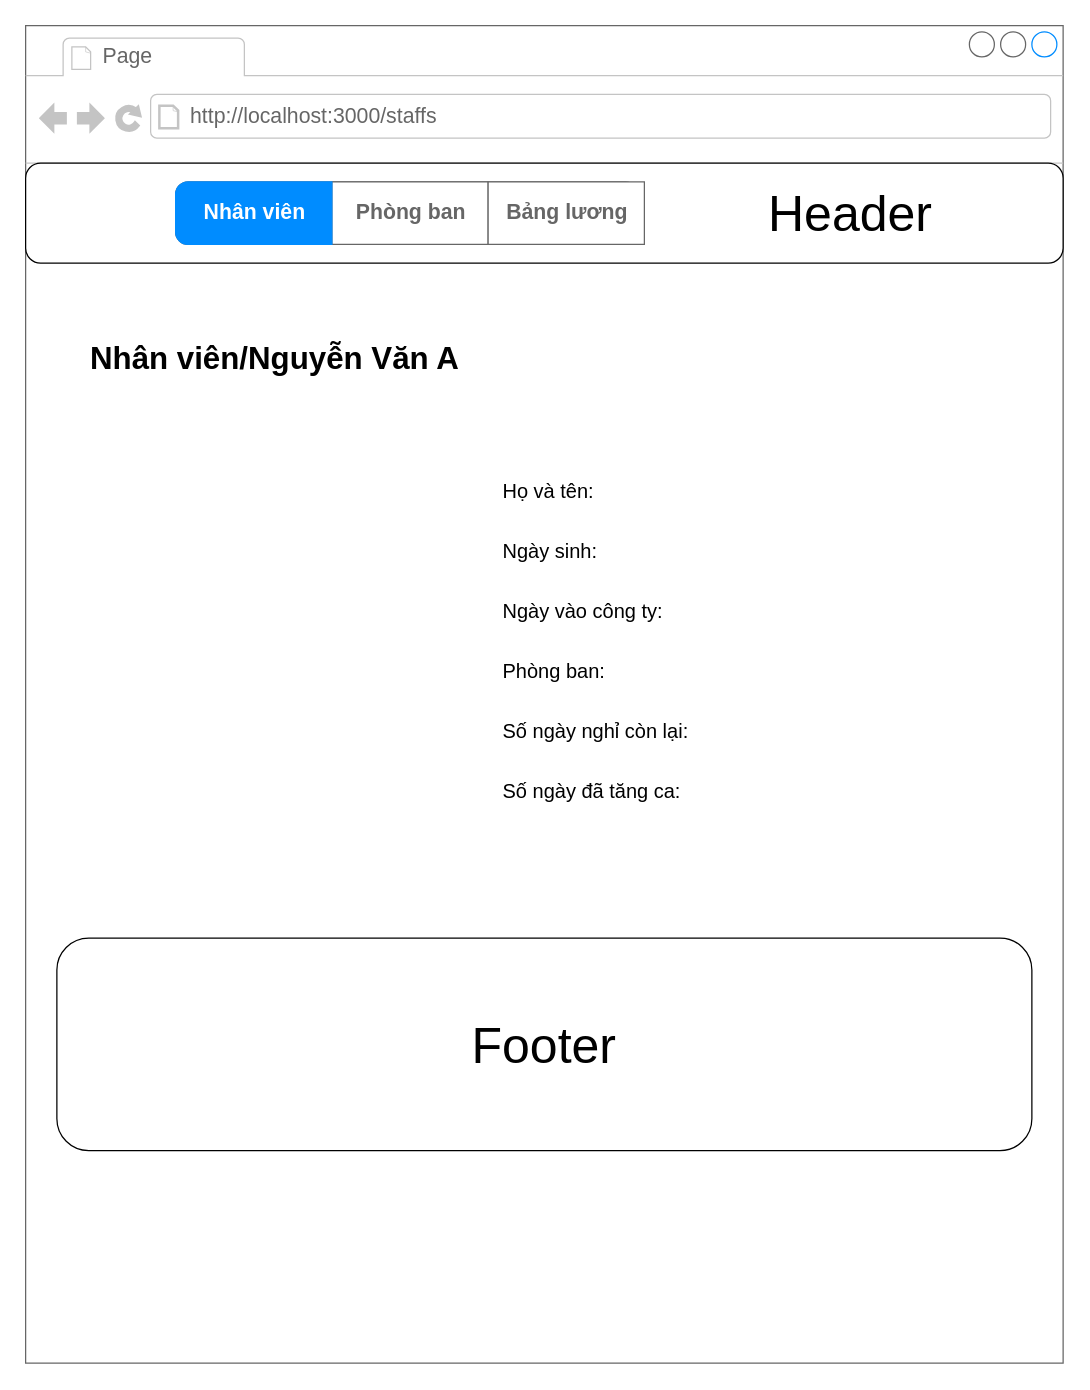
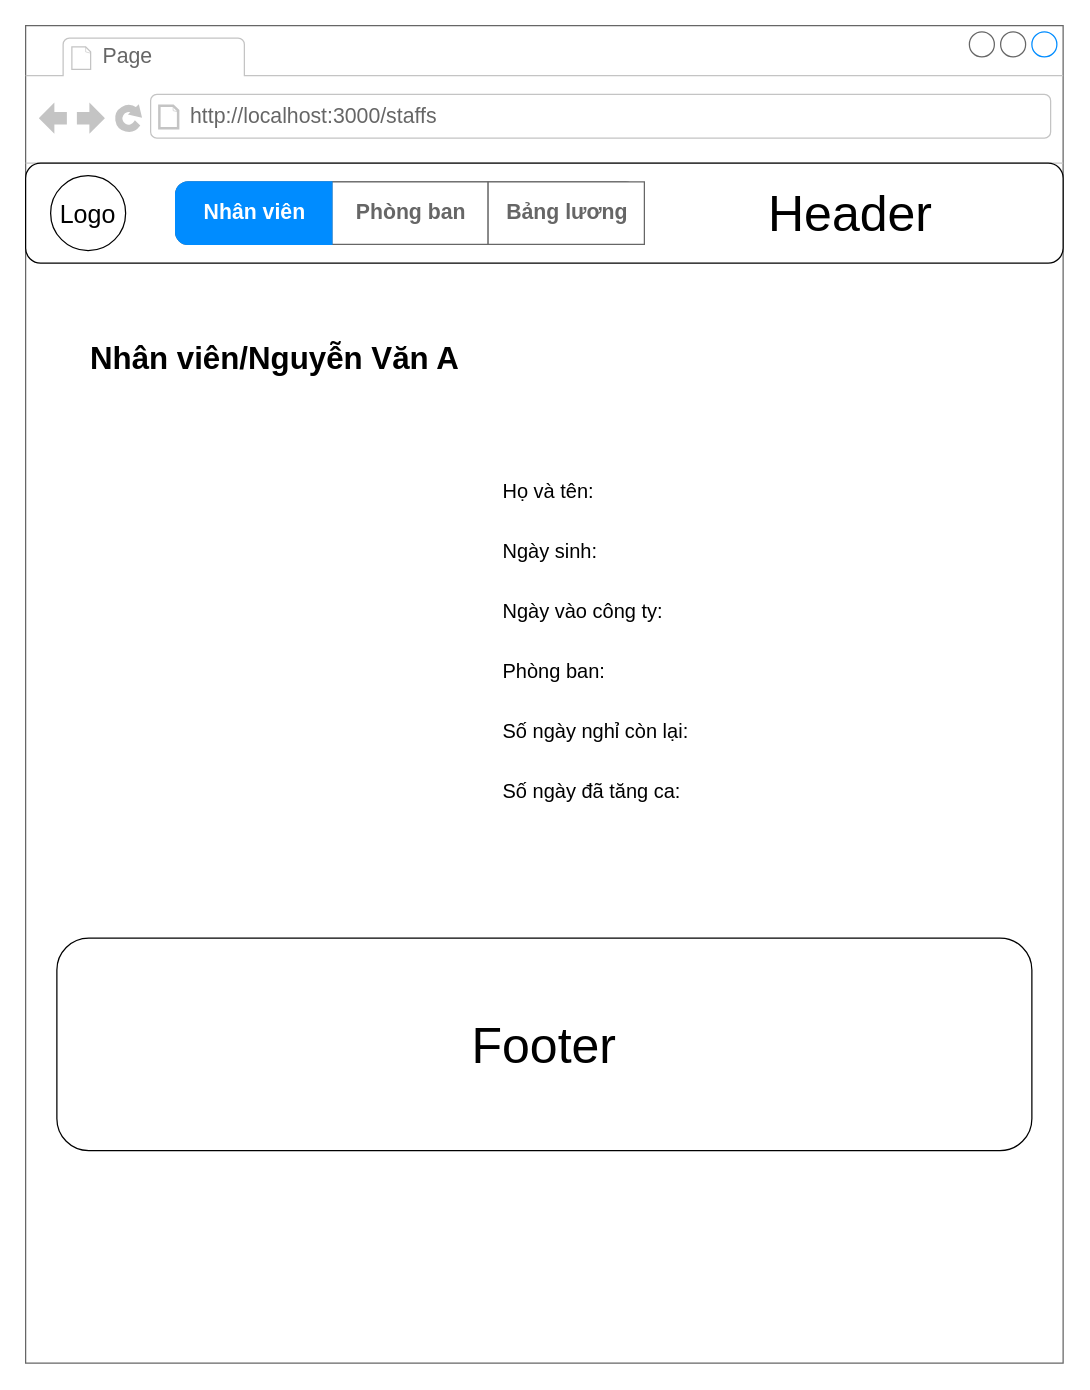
node "Logo": added
